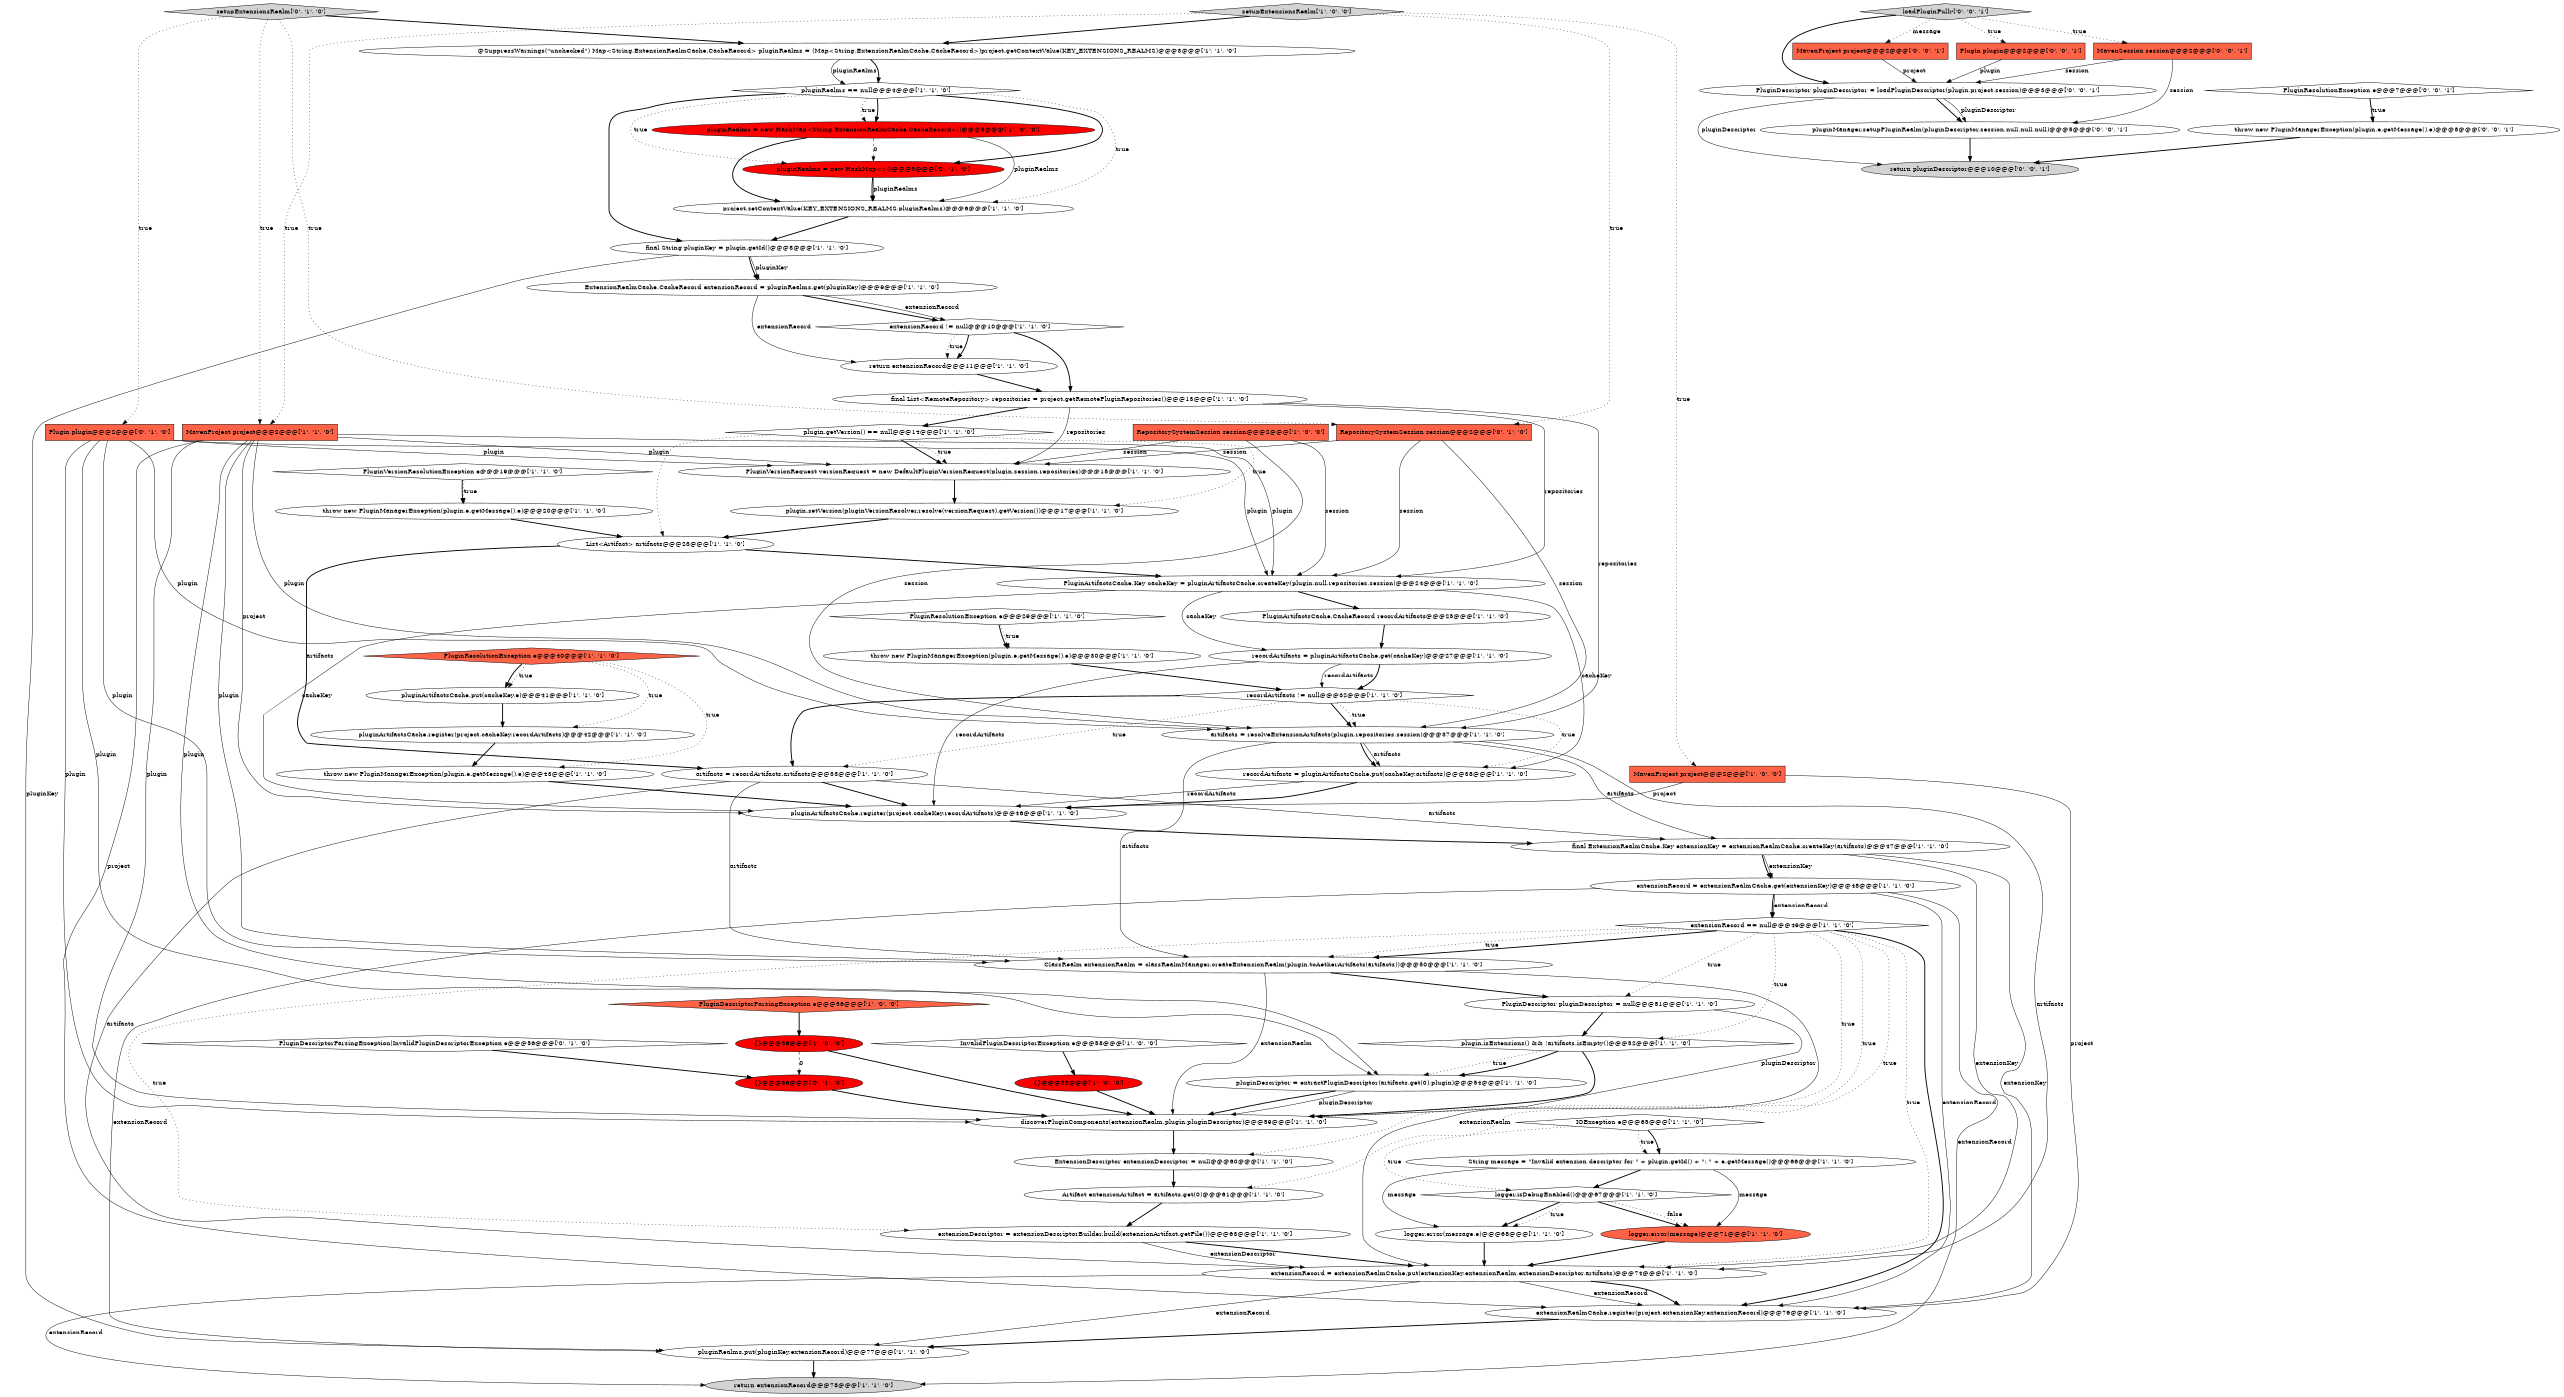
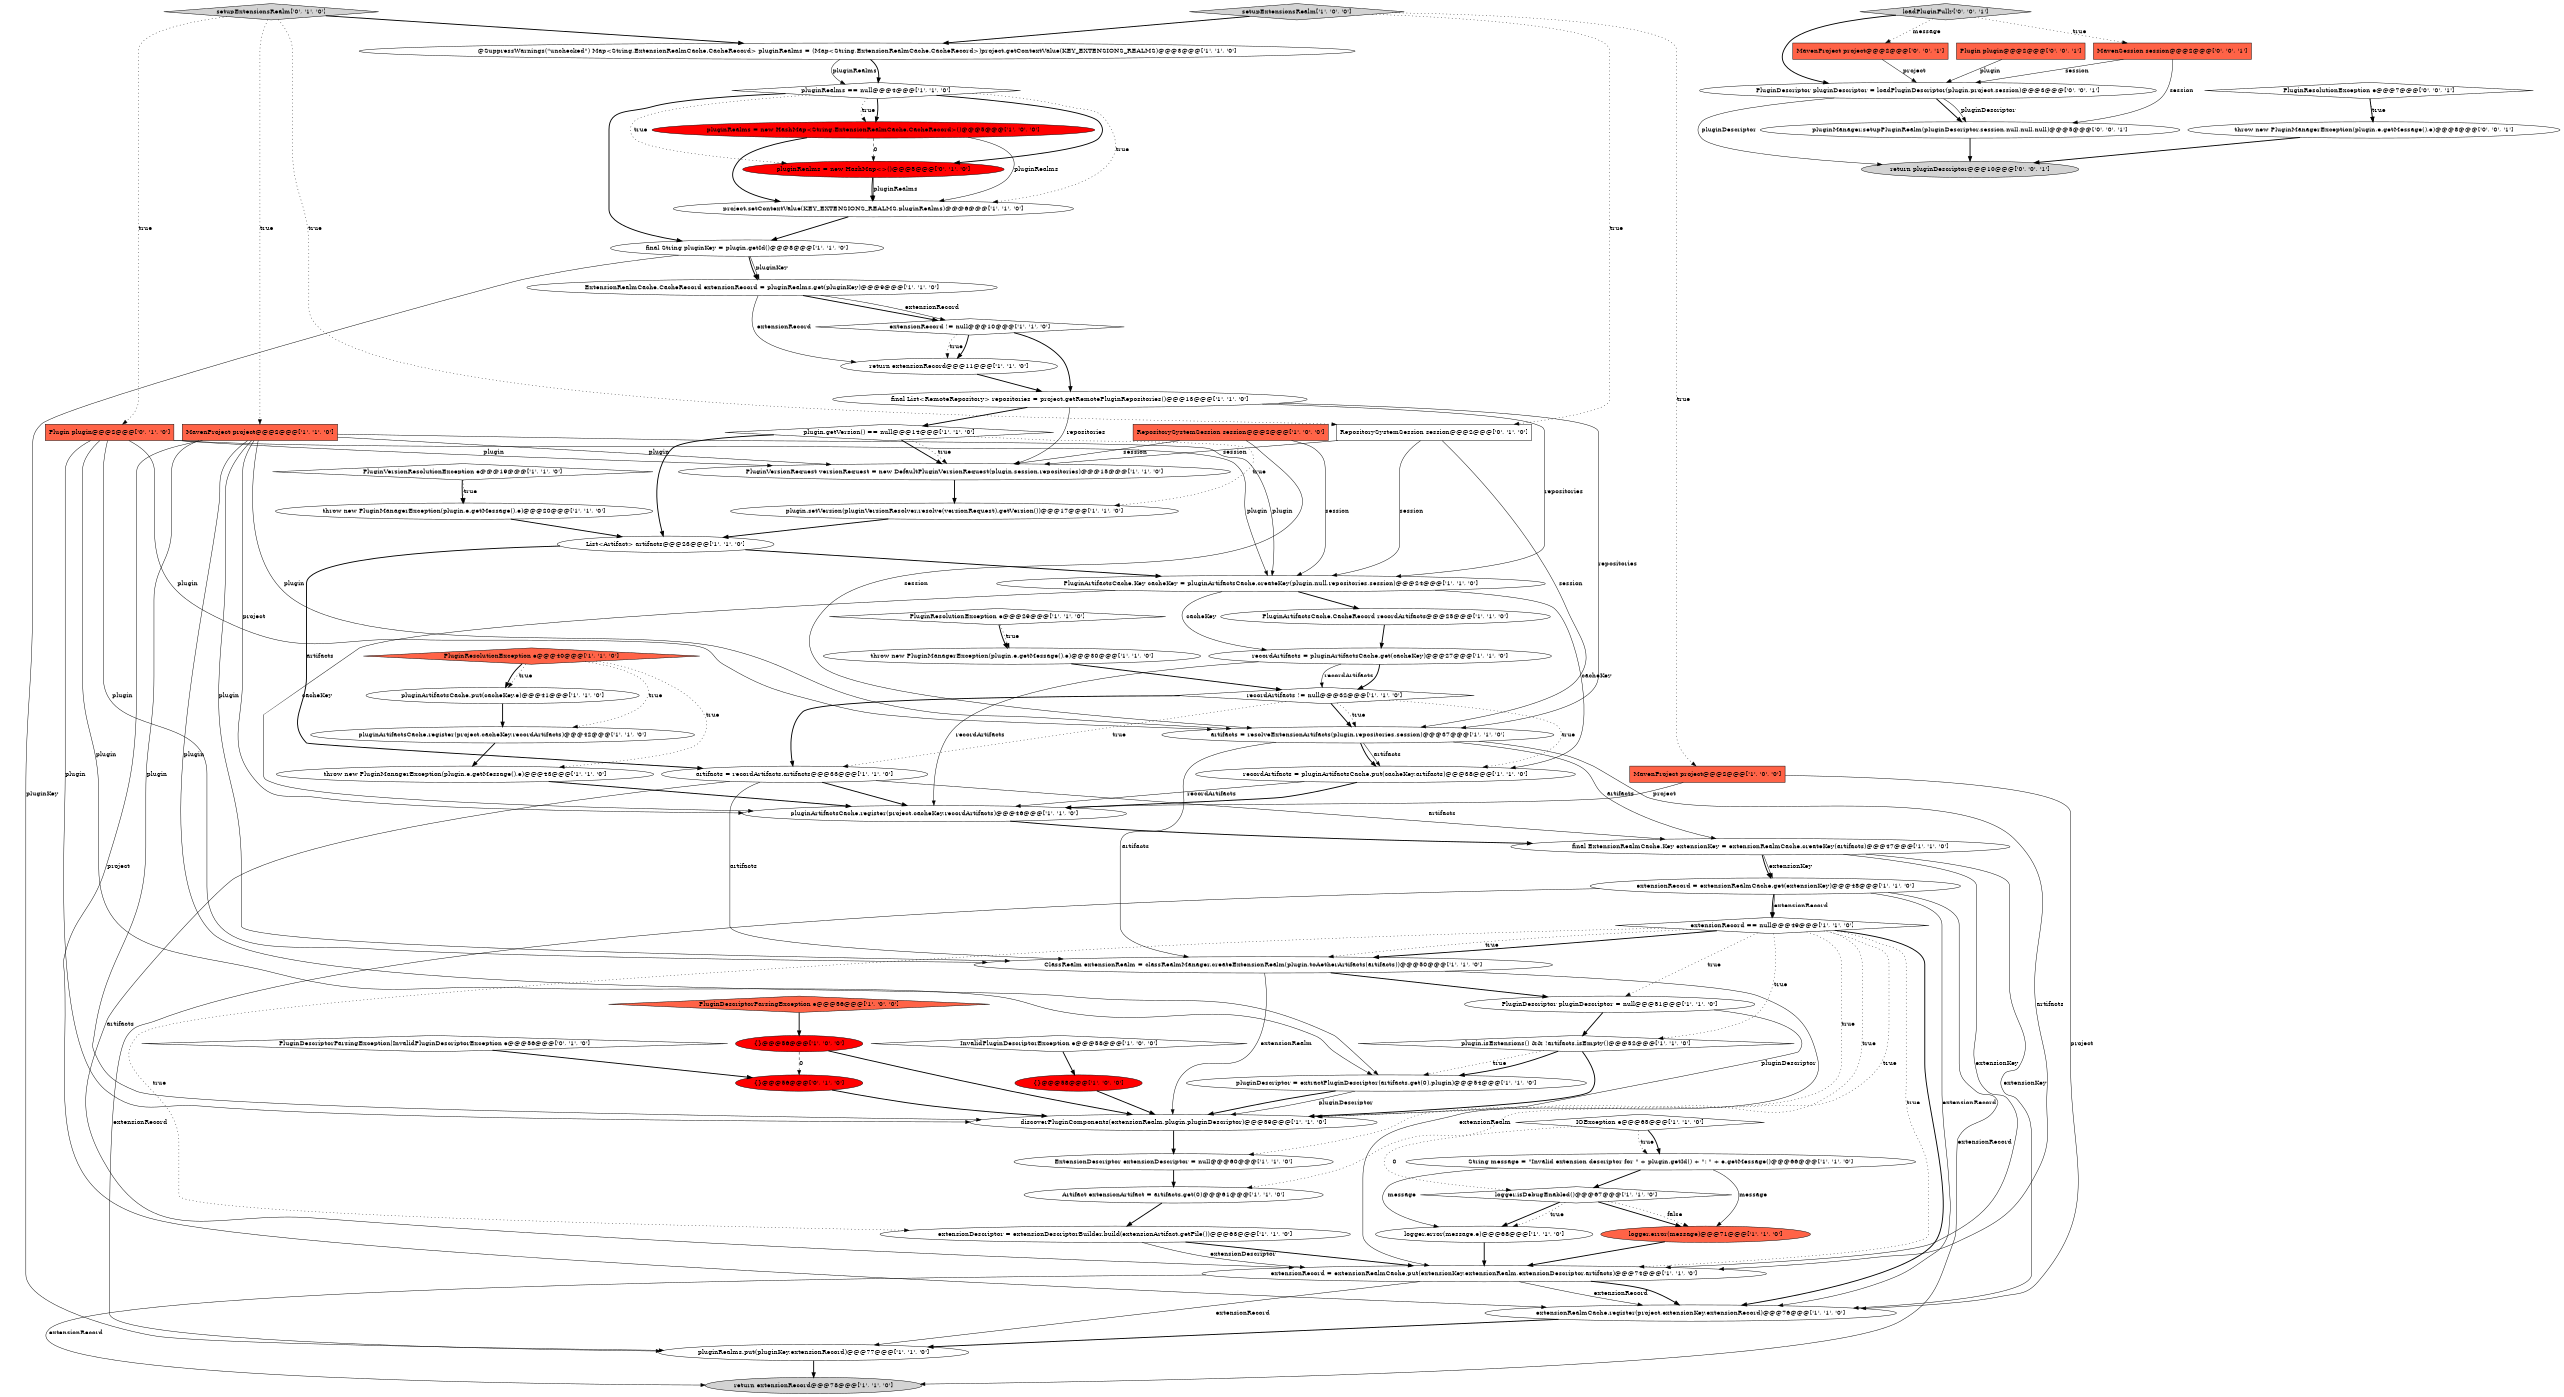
edge "setupExtensionsRealm['1', '0', '0']" -> "MavenProject project@@@2@@@['1', '1', '0']": removed, label "true"
edge "loadPluginFully['0', '0', '1']" -> "Plugin plugin@@@2@@@['0', '0', '1']": removed, label "true"
node "RepositorySystemSession session@@@2@@@['0', '1', '0']": fillcolor tomato -> white
edge "plugin.getVersion() == null@@@14@@@['1', '1', '0']" -> "List<Artifact> artifacts@@@23@@@['1', '1', '0']": style dotted -> bold
edge "IOException e@@@65@@@['1', '1', '0']" -> "logger.isDebugEnabled()@@@67@@@['1', '1', '0']": label "true" -> "0"
